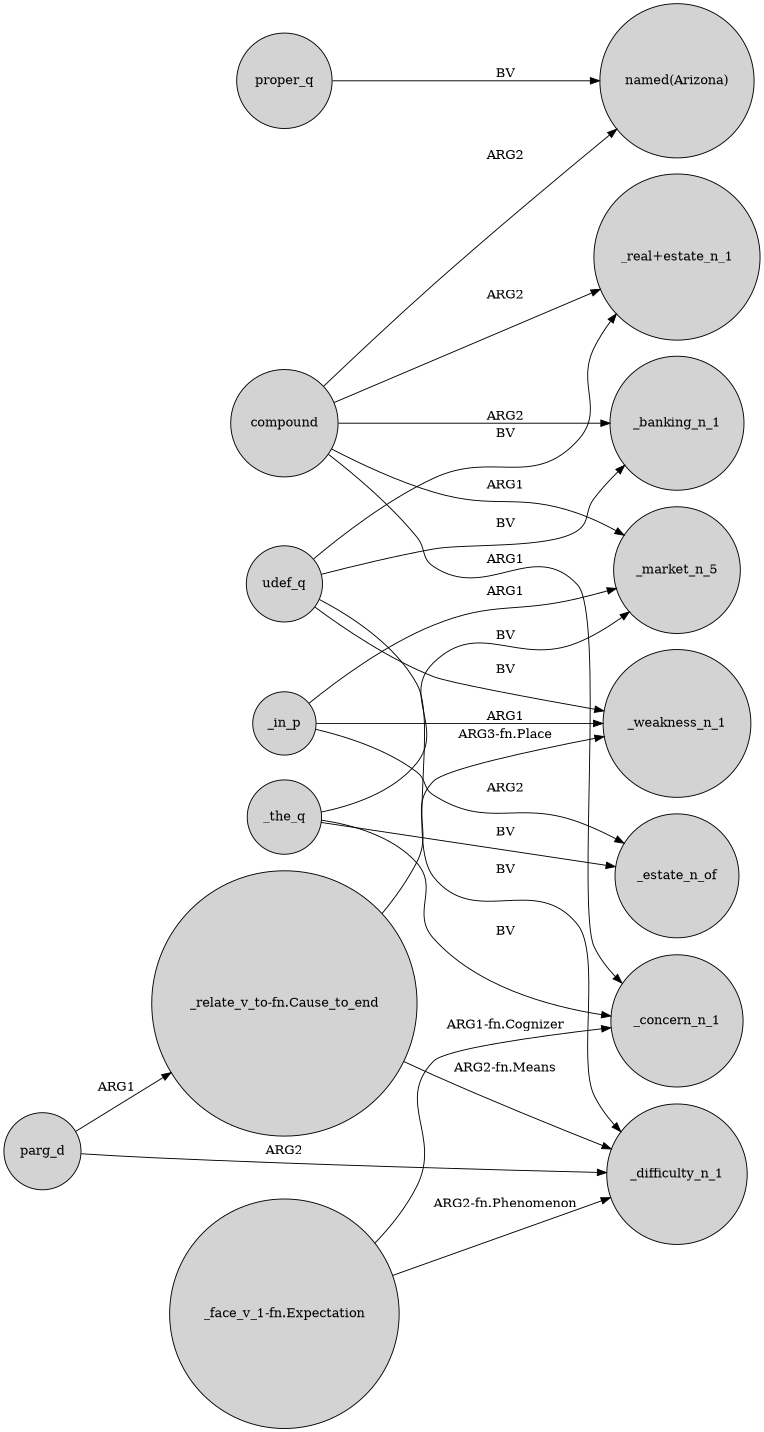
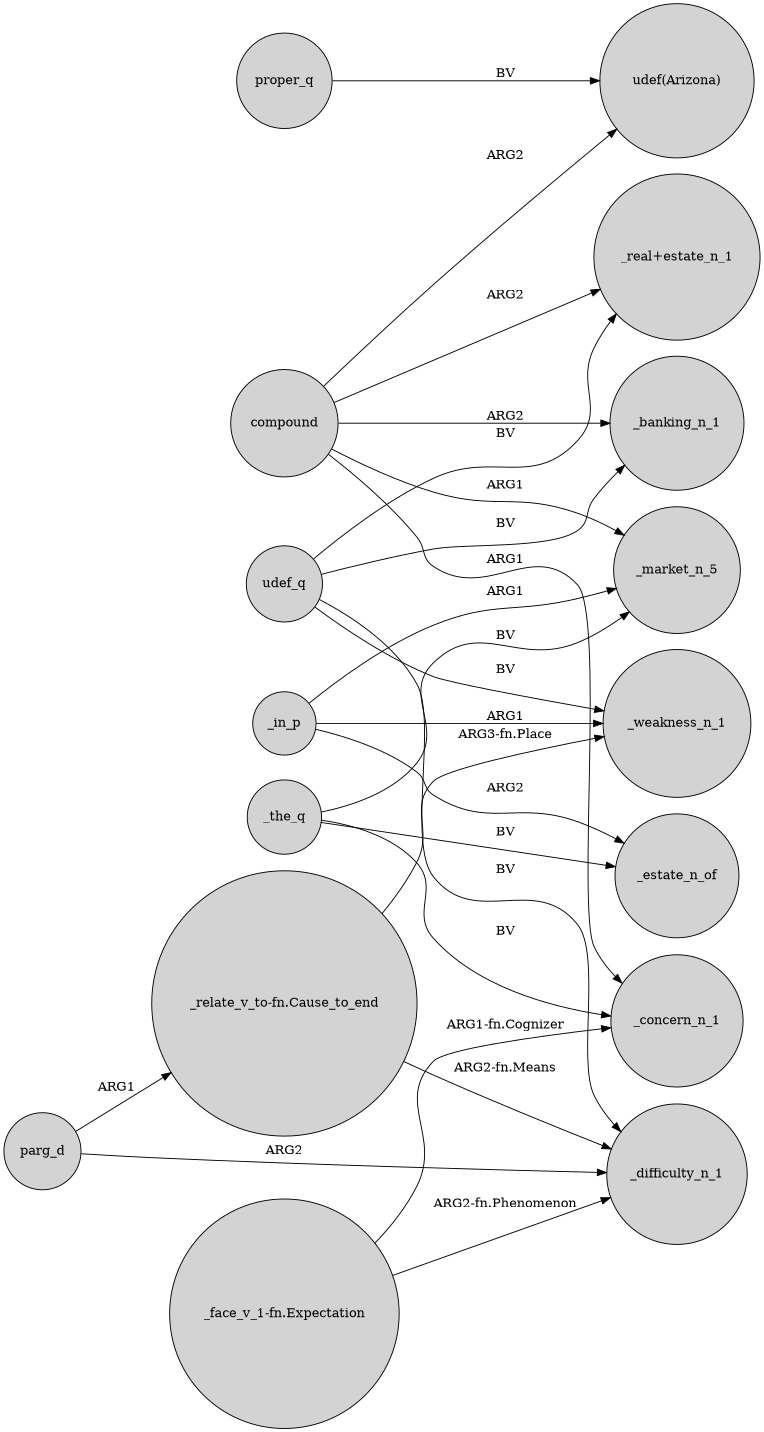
node "named(Arizona)": label "named(Arizona)" -> "udef(Arizona)"
